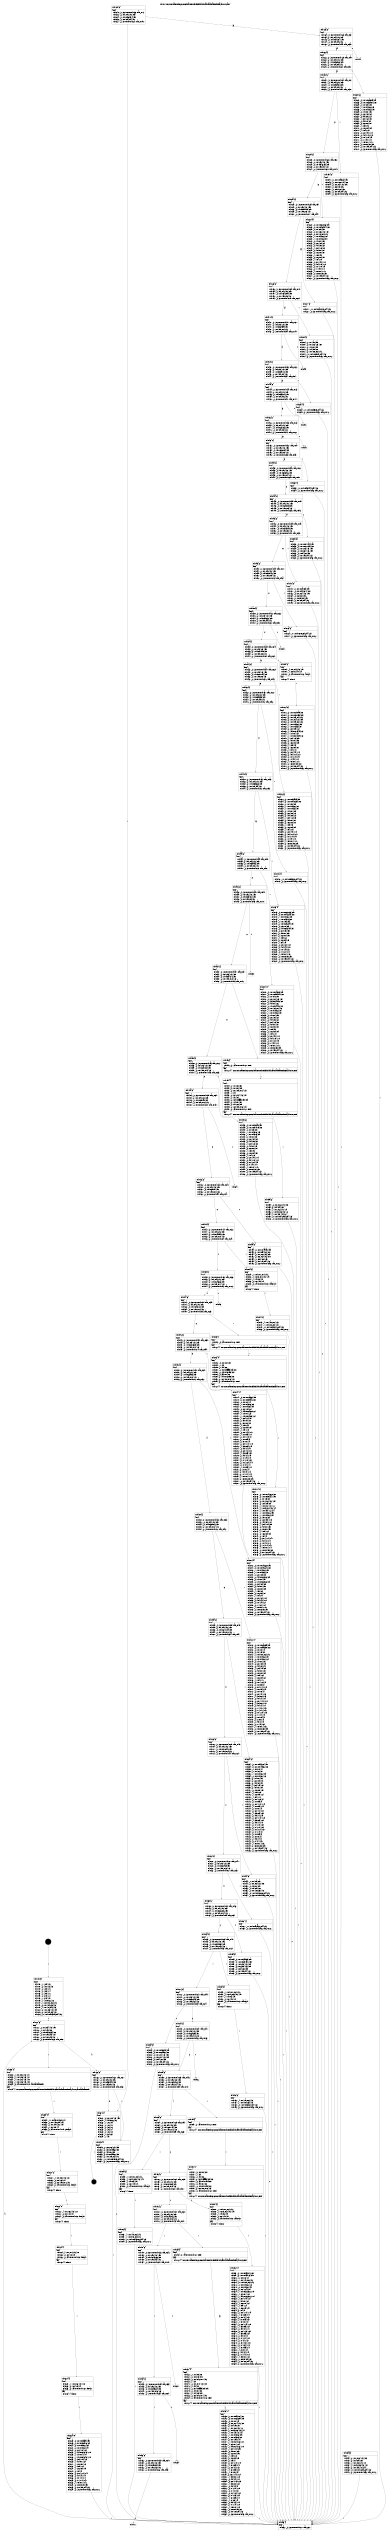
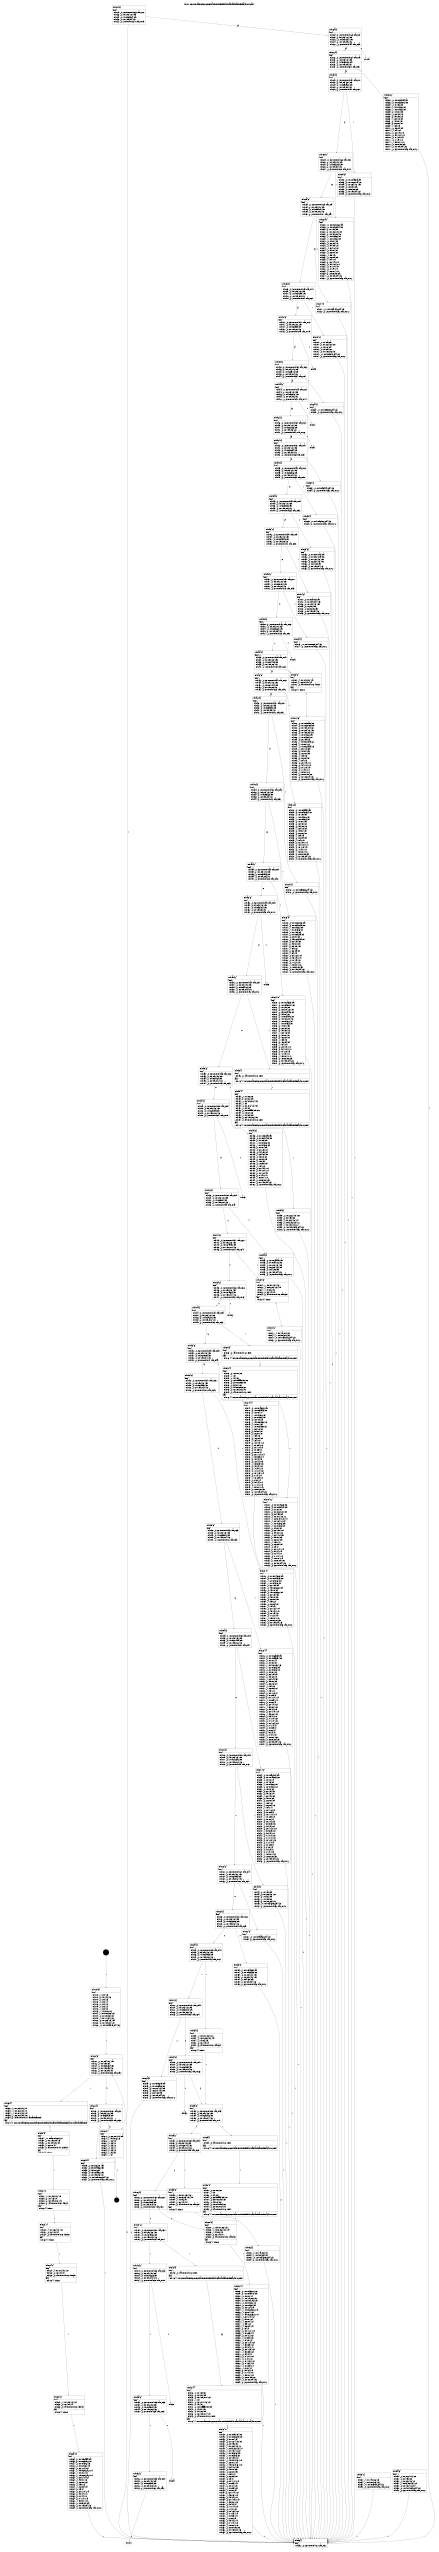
node "0x40269e [15]": added
edge "0x401f69 [23]" -> "0x401f80 [26]": now "0x401f69 [23]" -> "0x401cae [28]"
